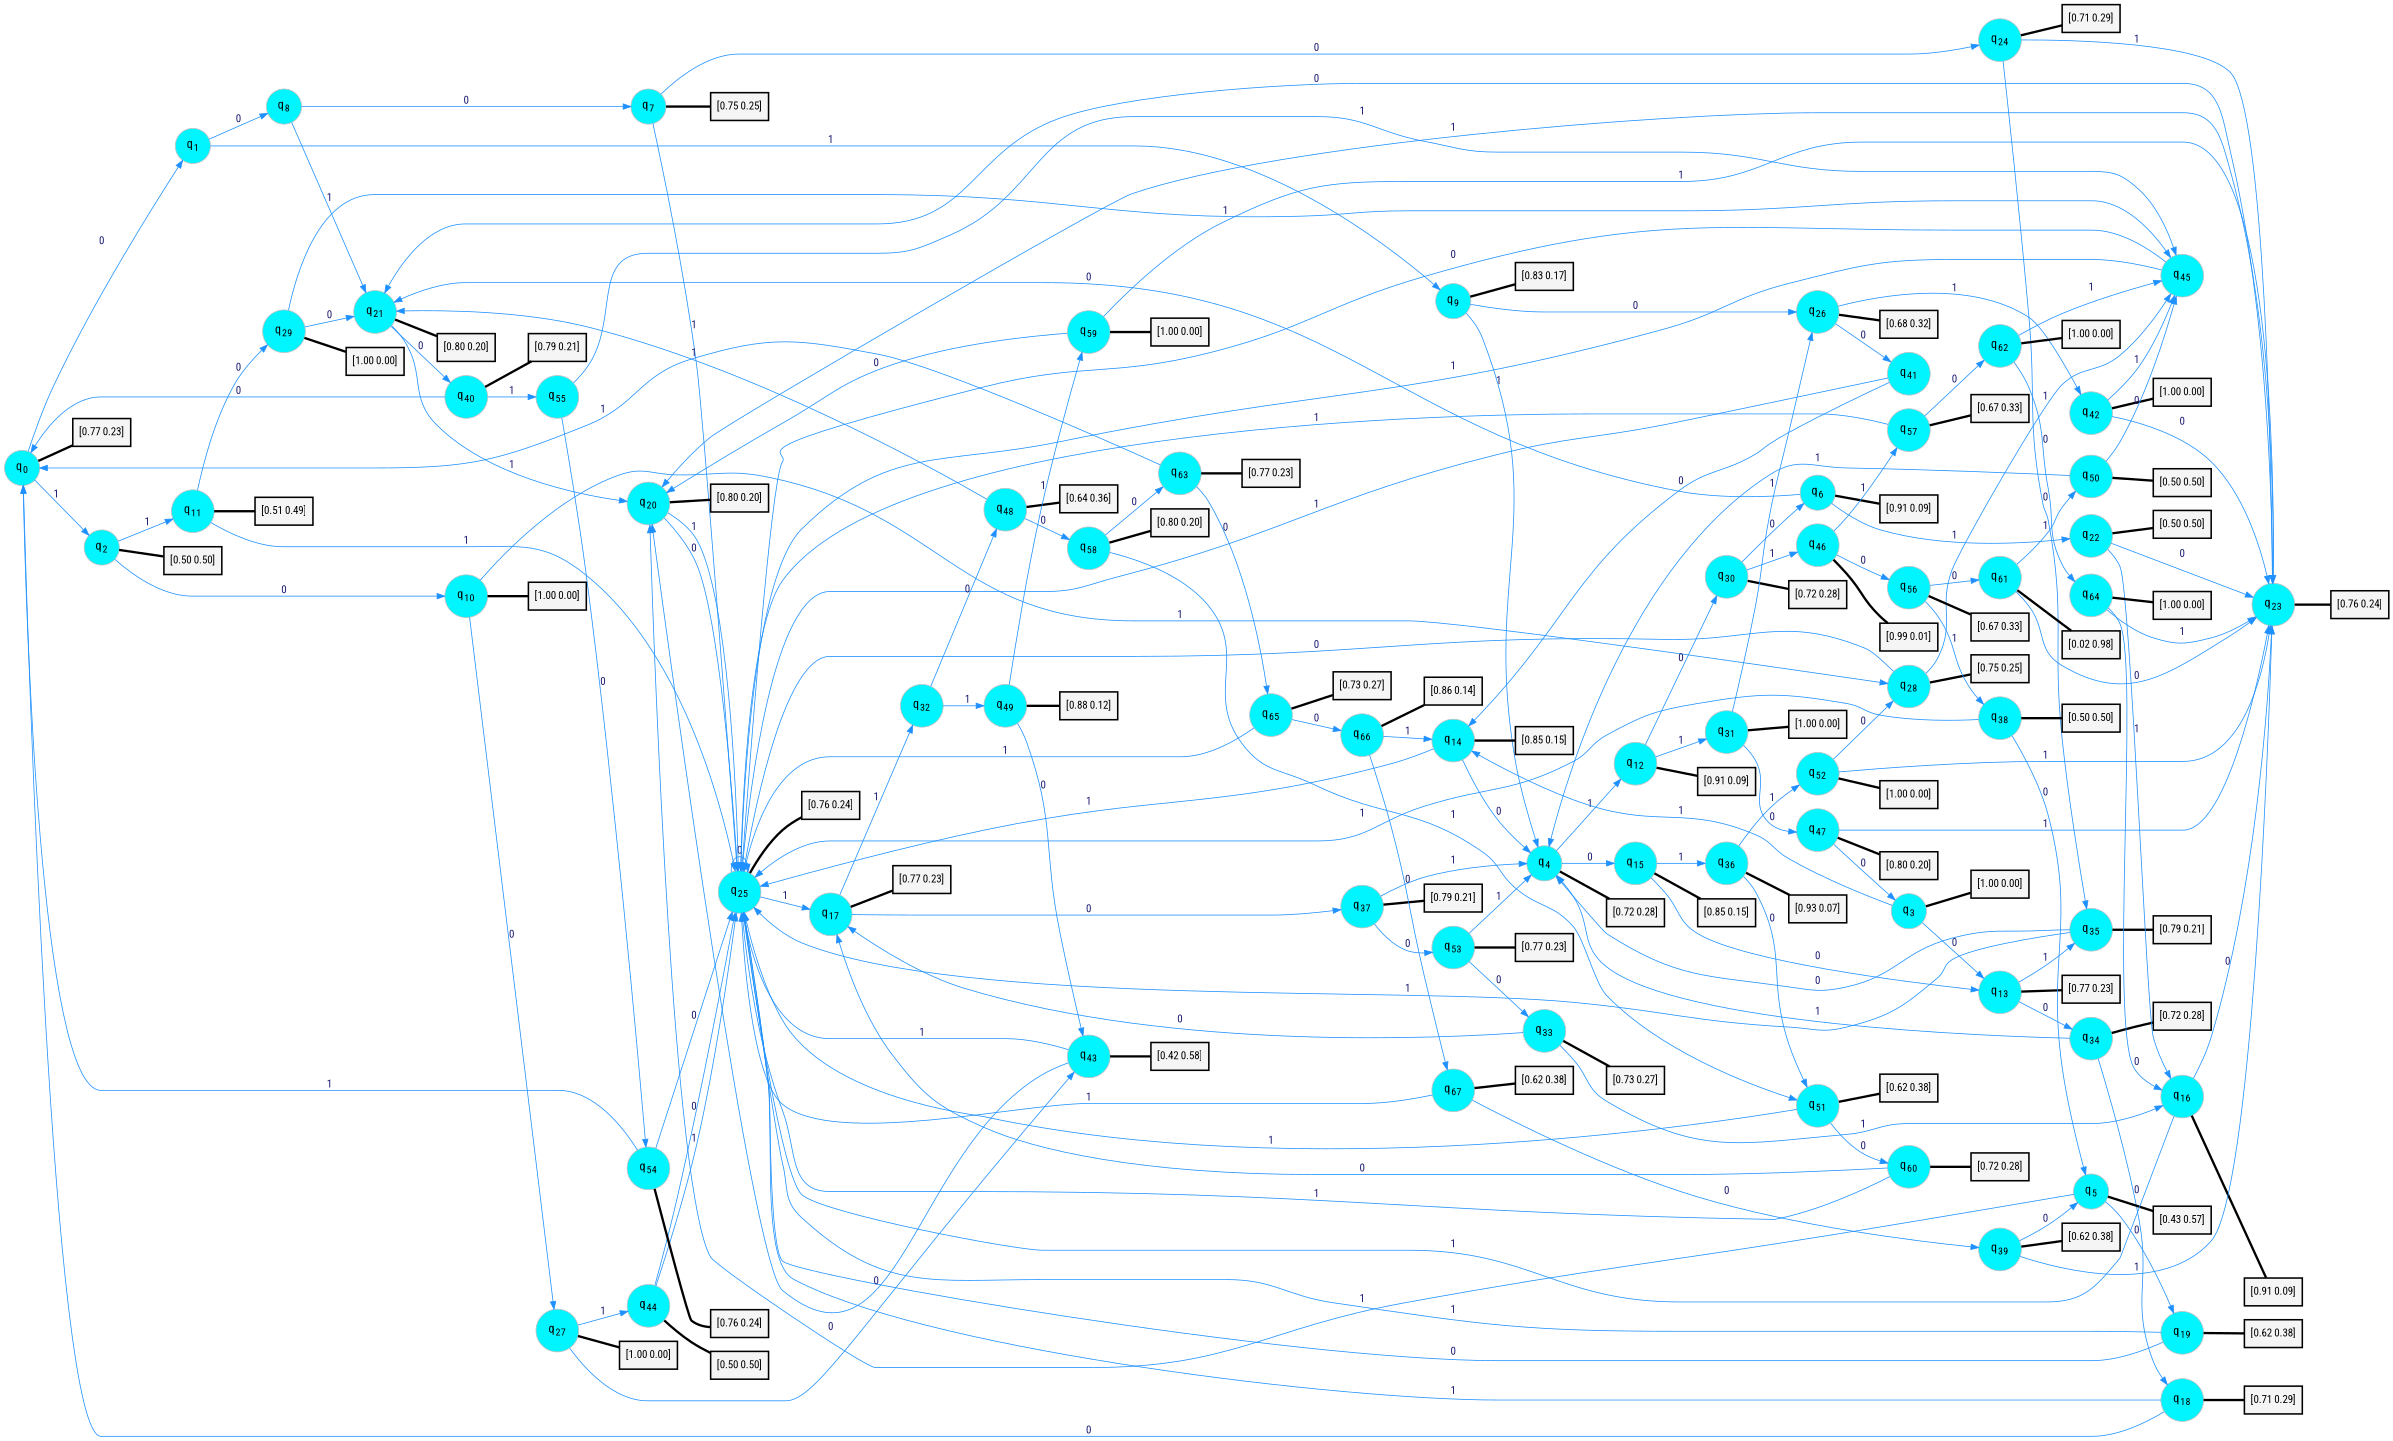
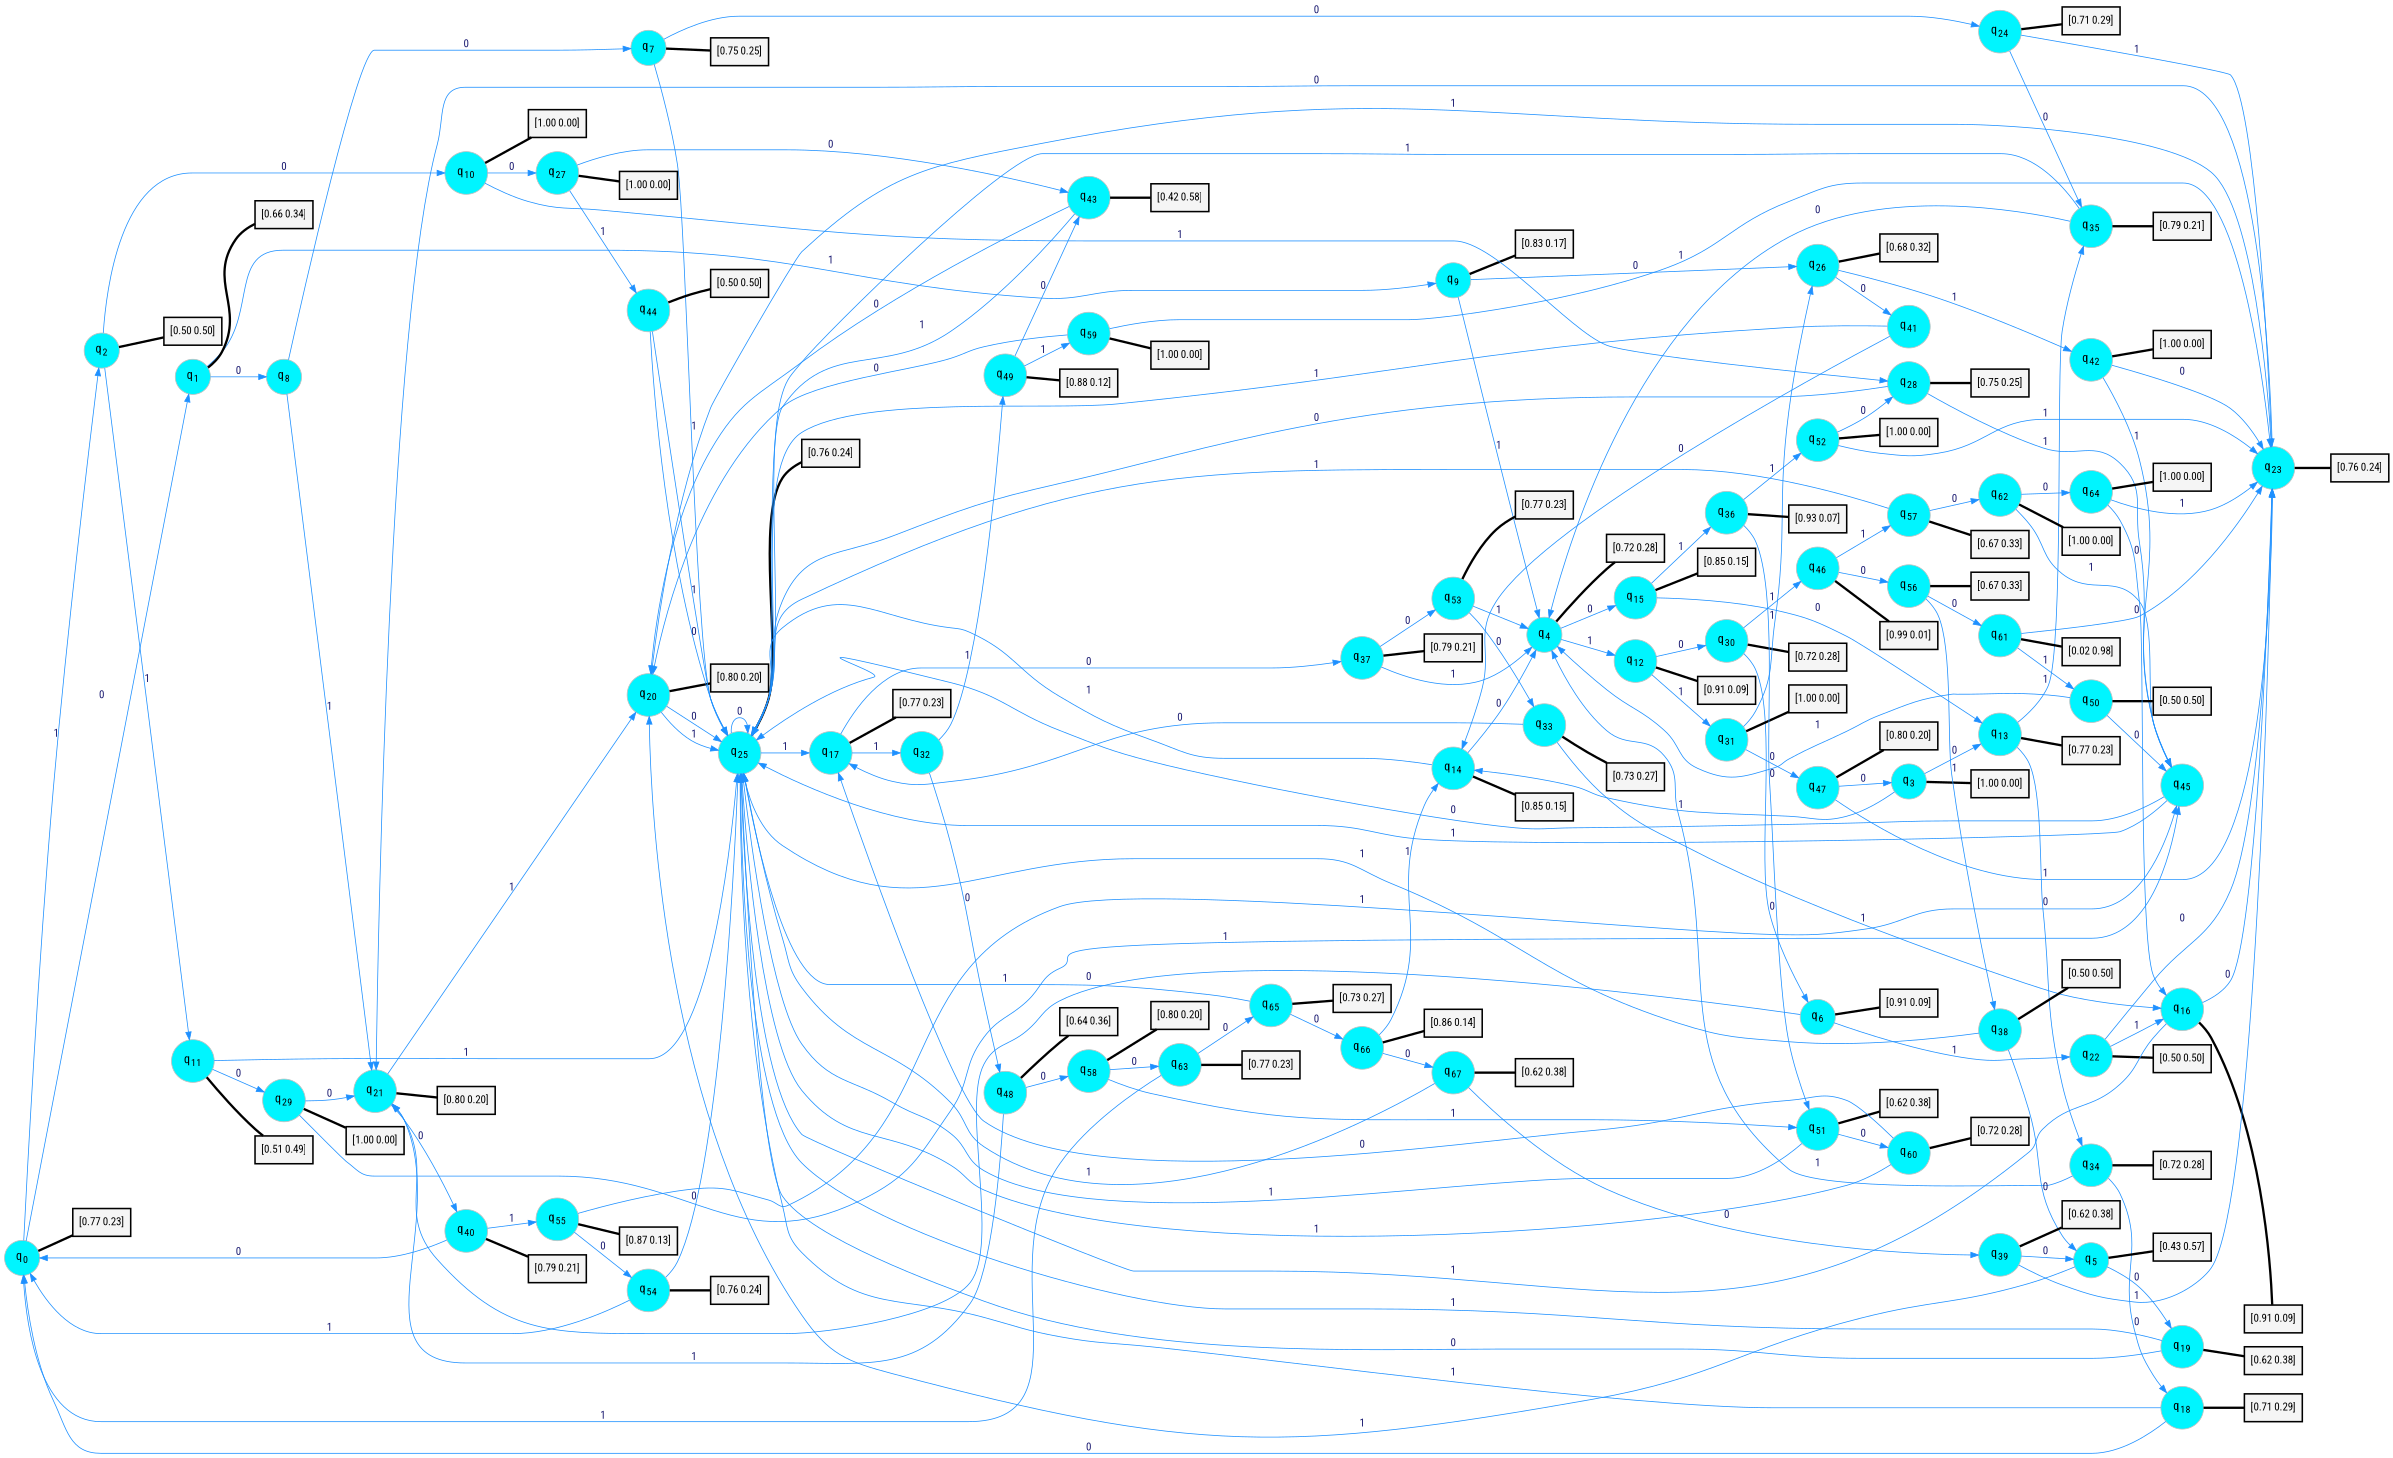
node "[0.66 0.34]": added
node "[0.87 0.13]": added
